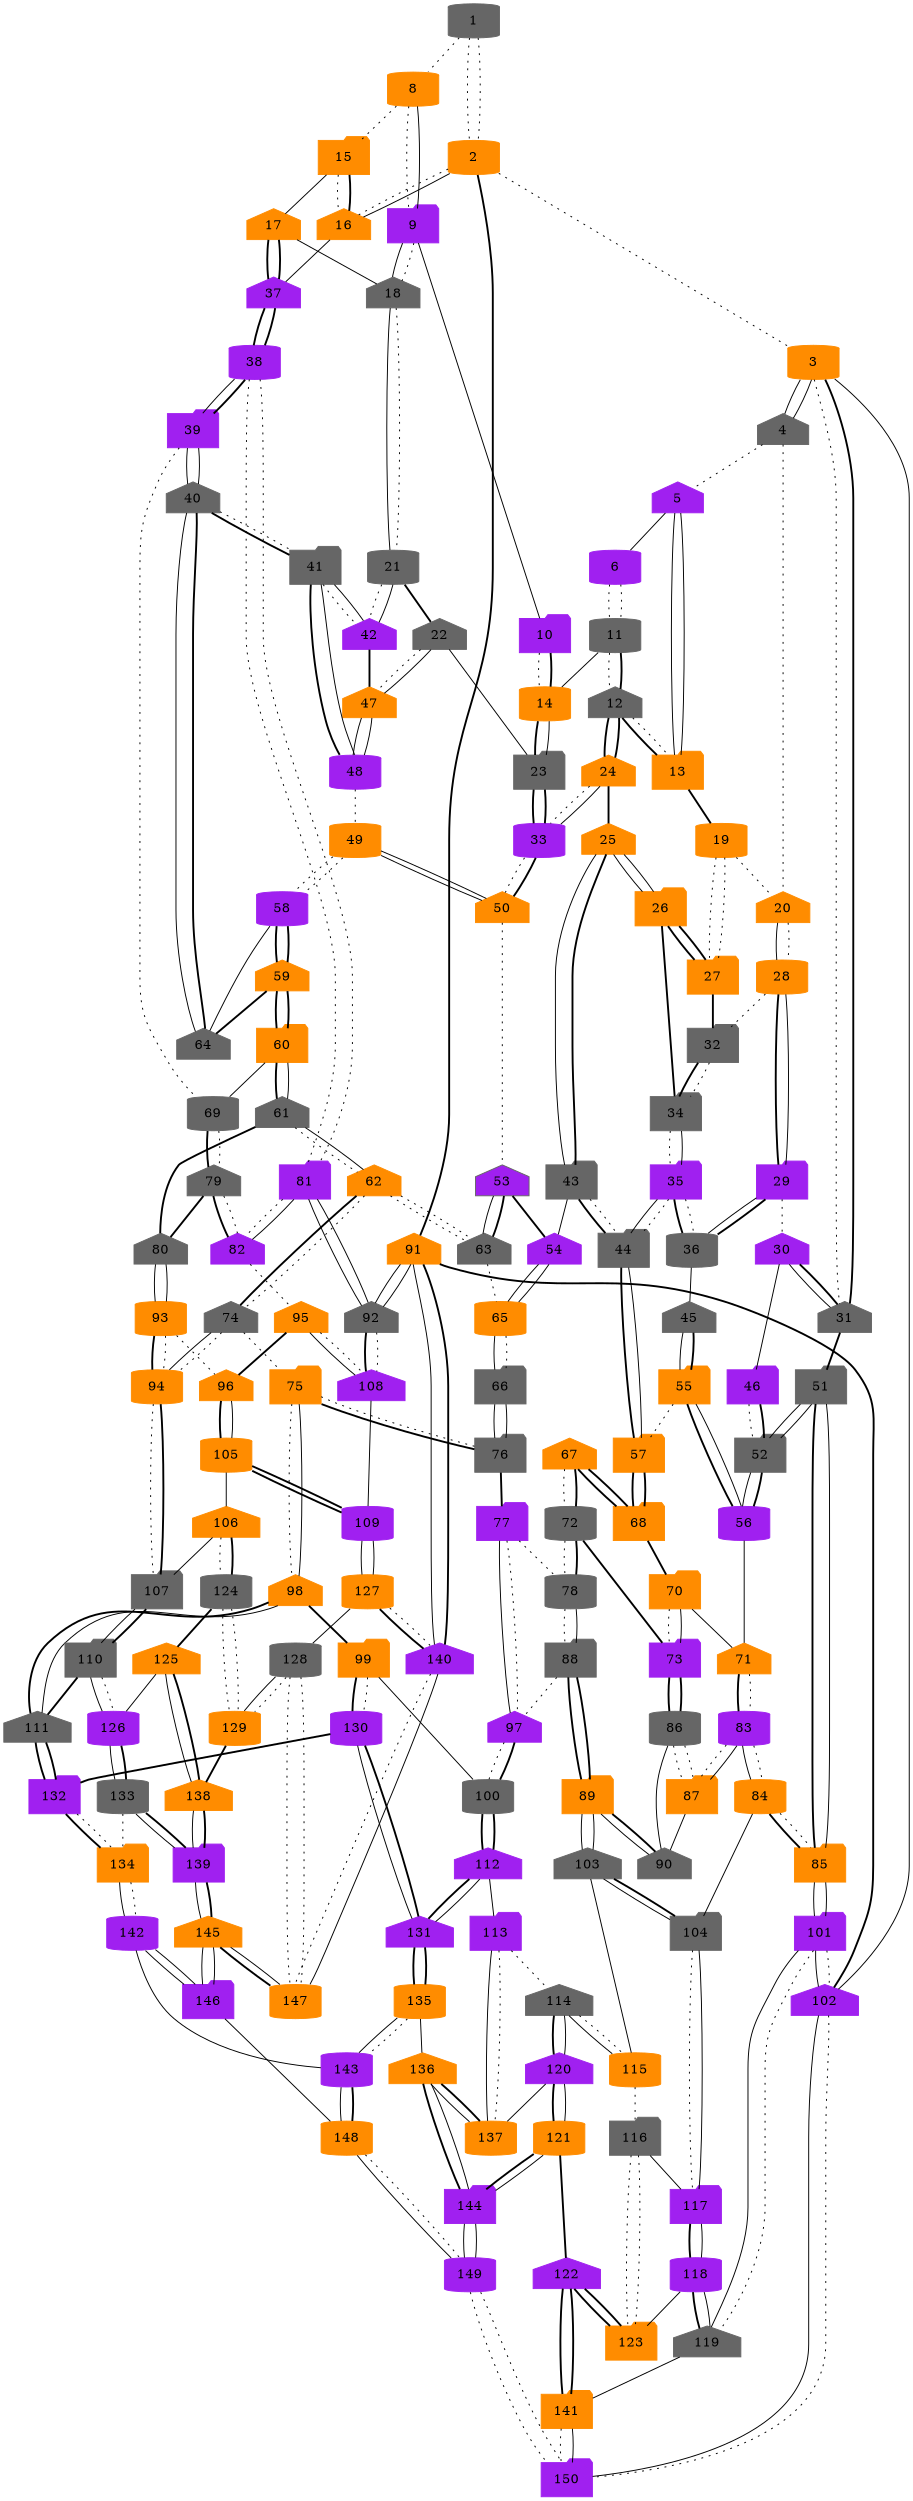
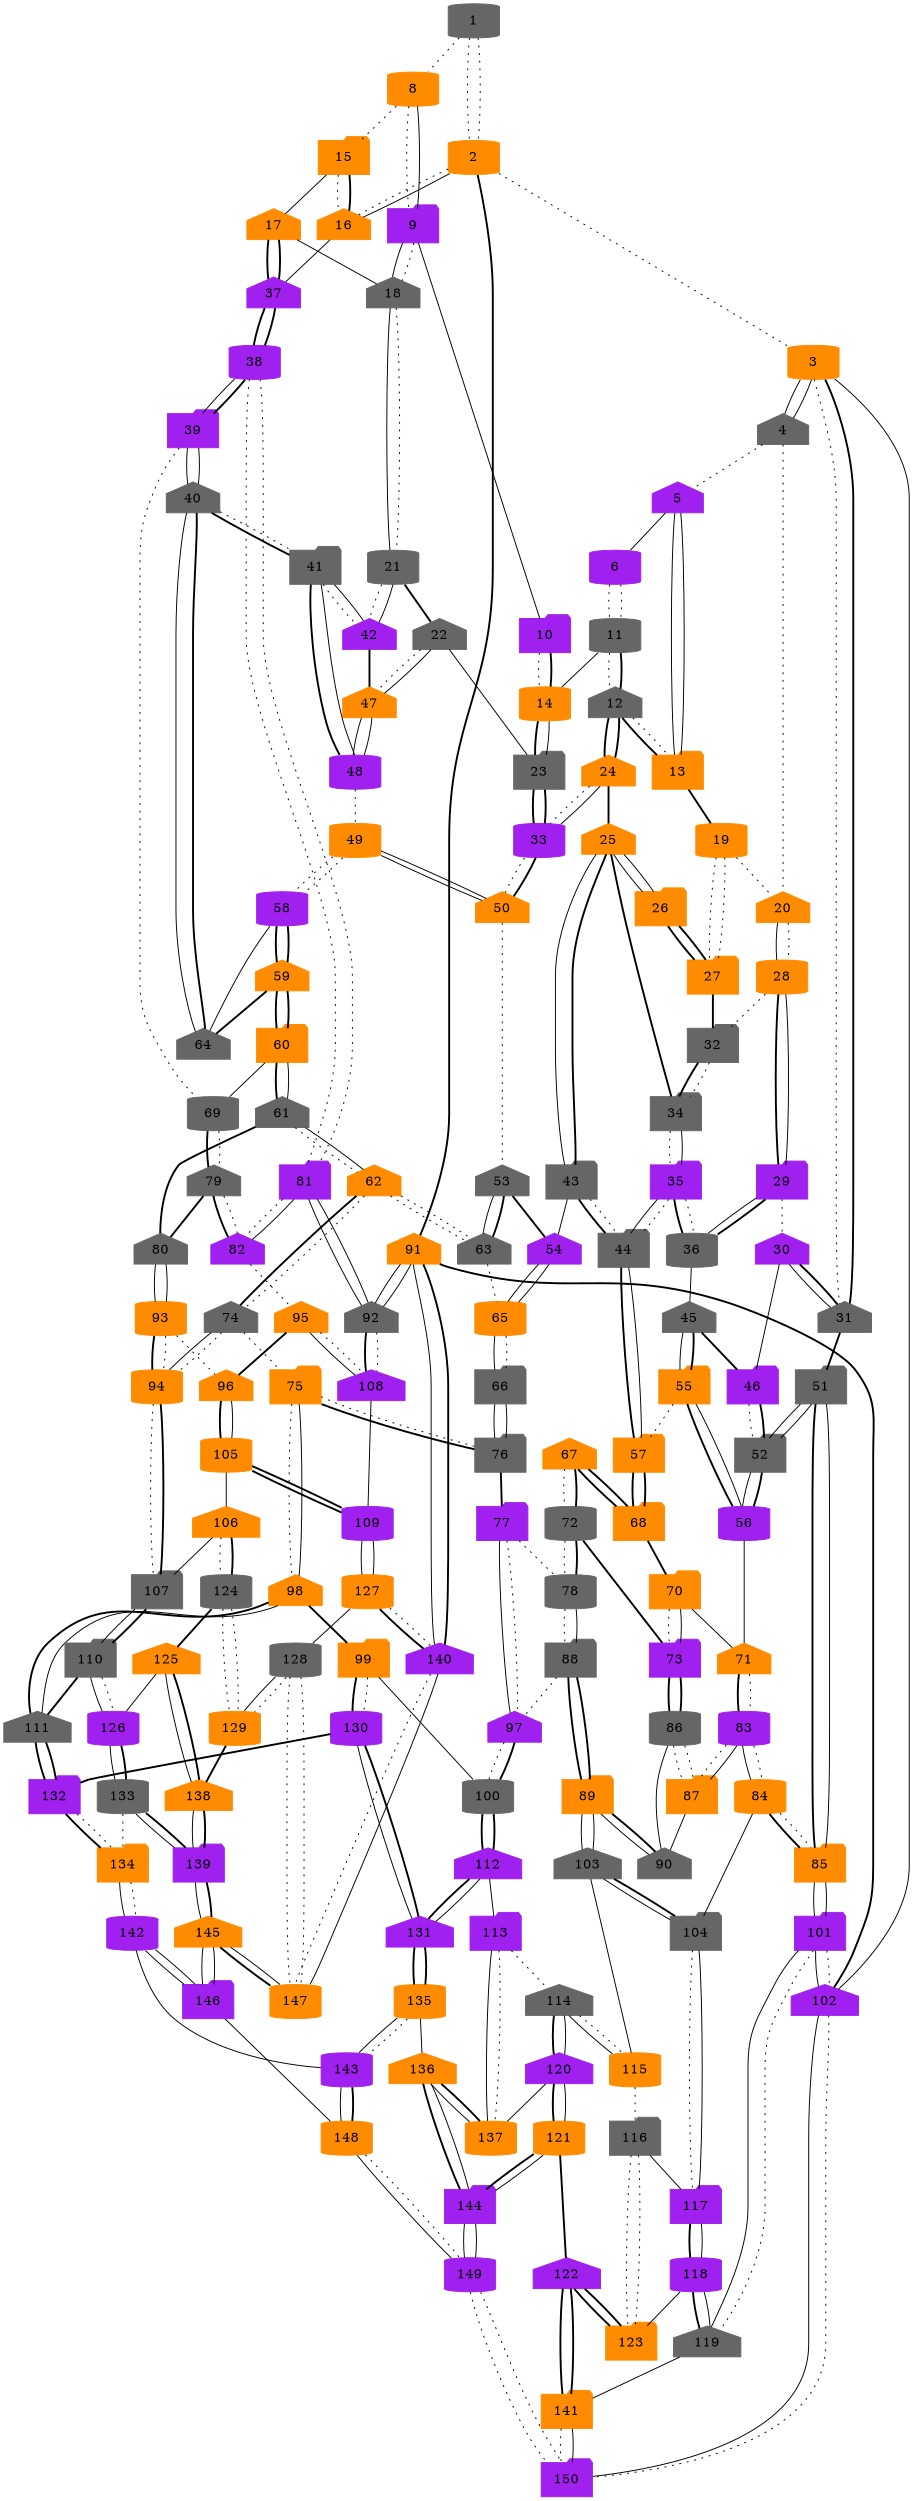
edge "26" -- "34": now "25" -- "34"
node "53": fillcolor purple -> gray40
edge "45" -- "46": added
